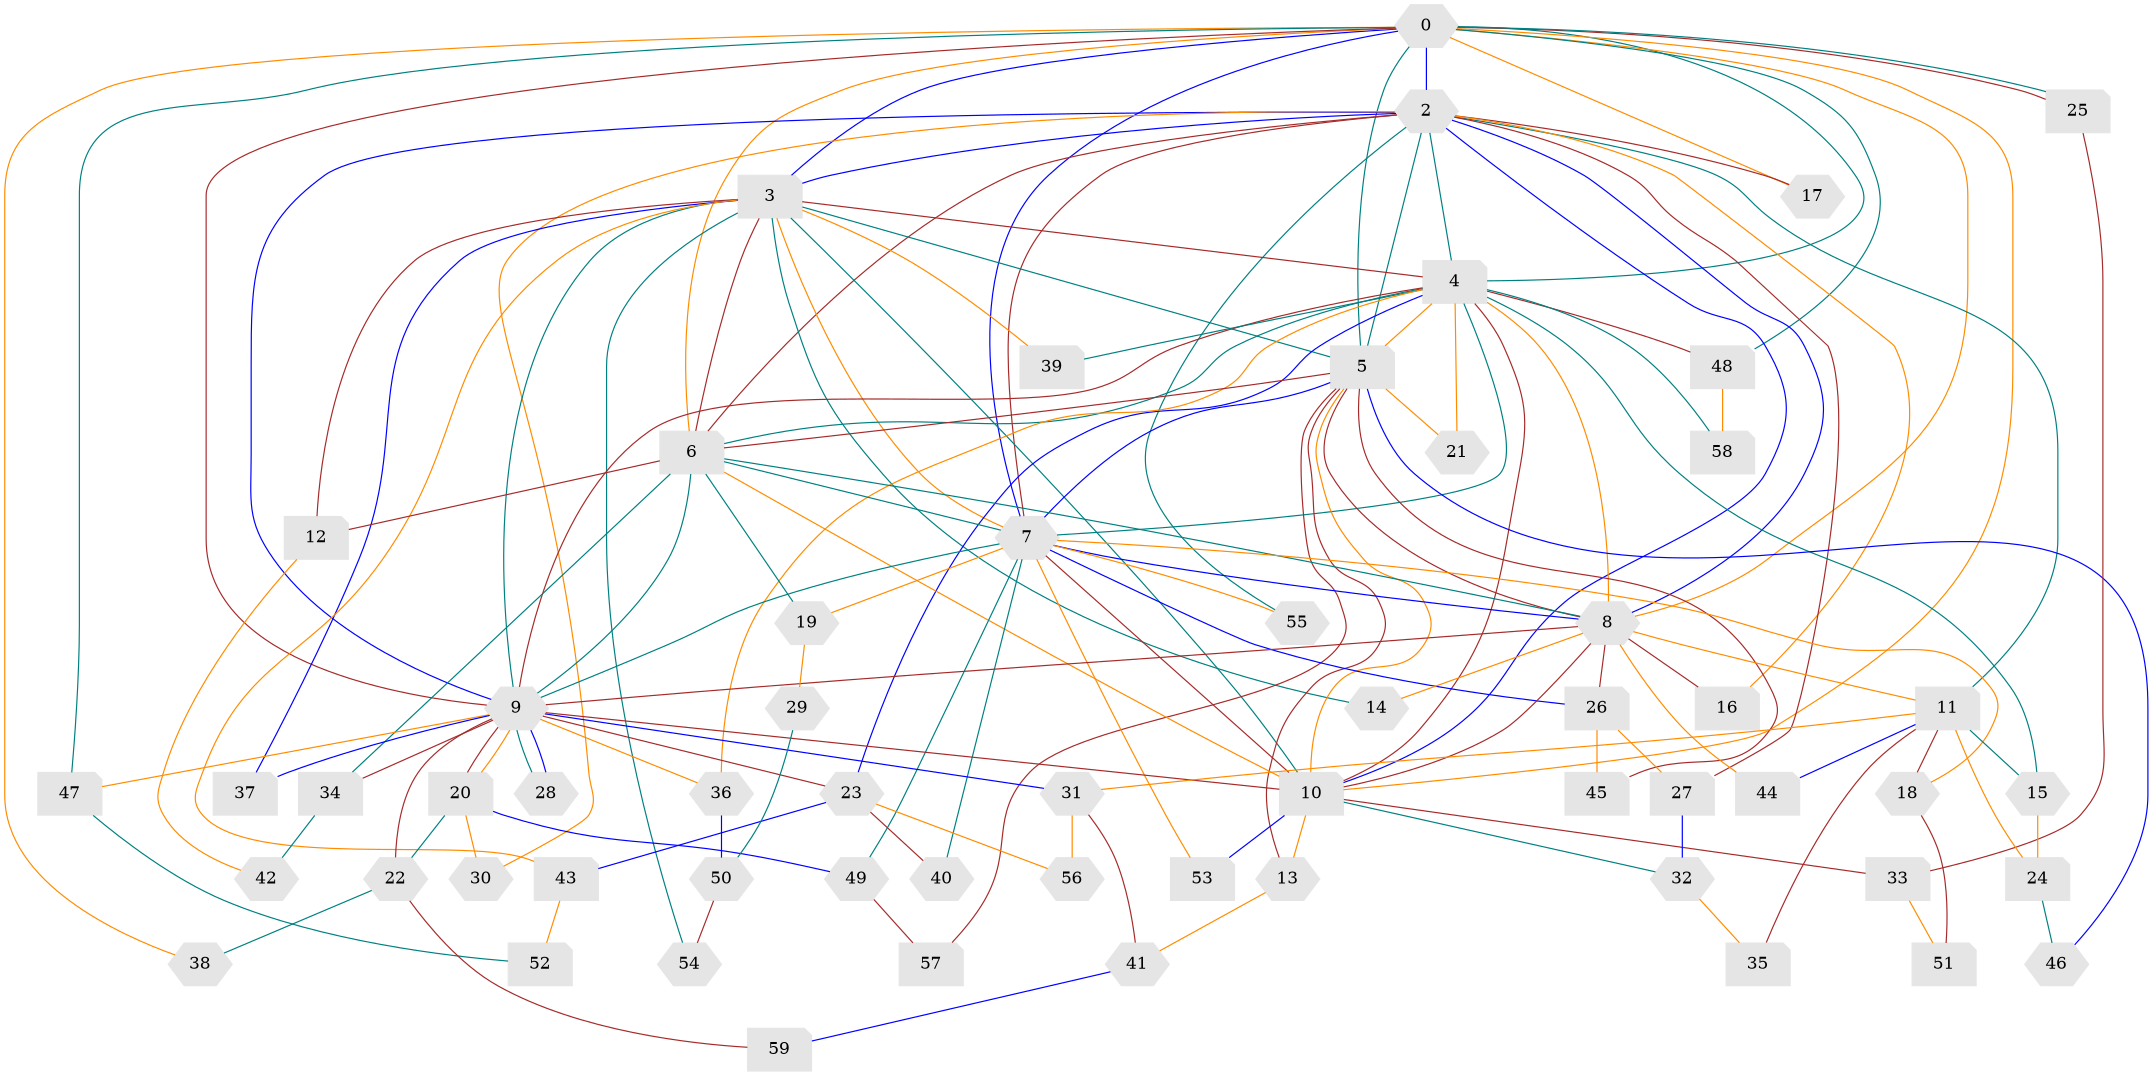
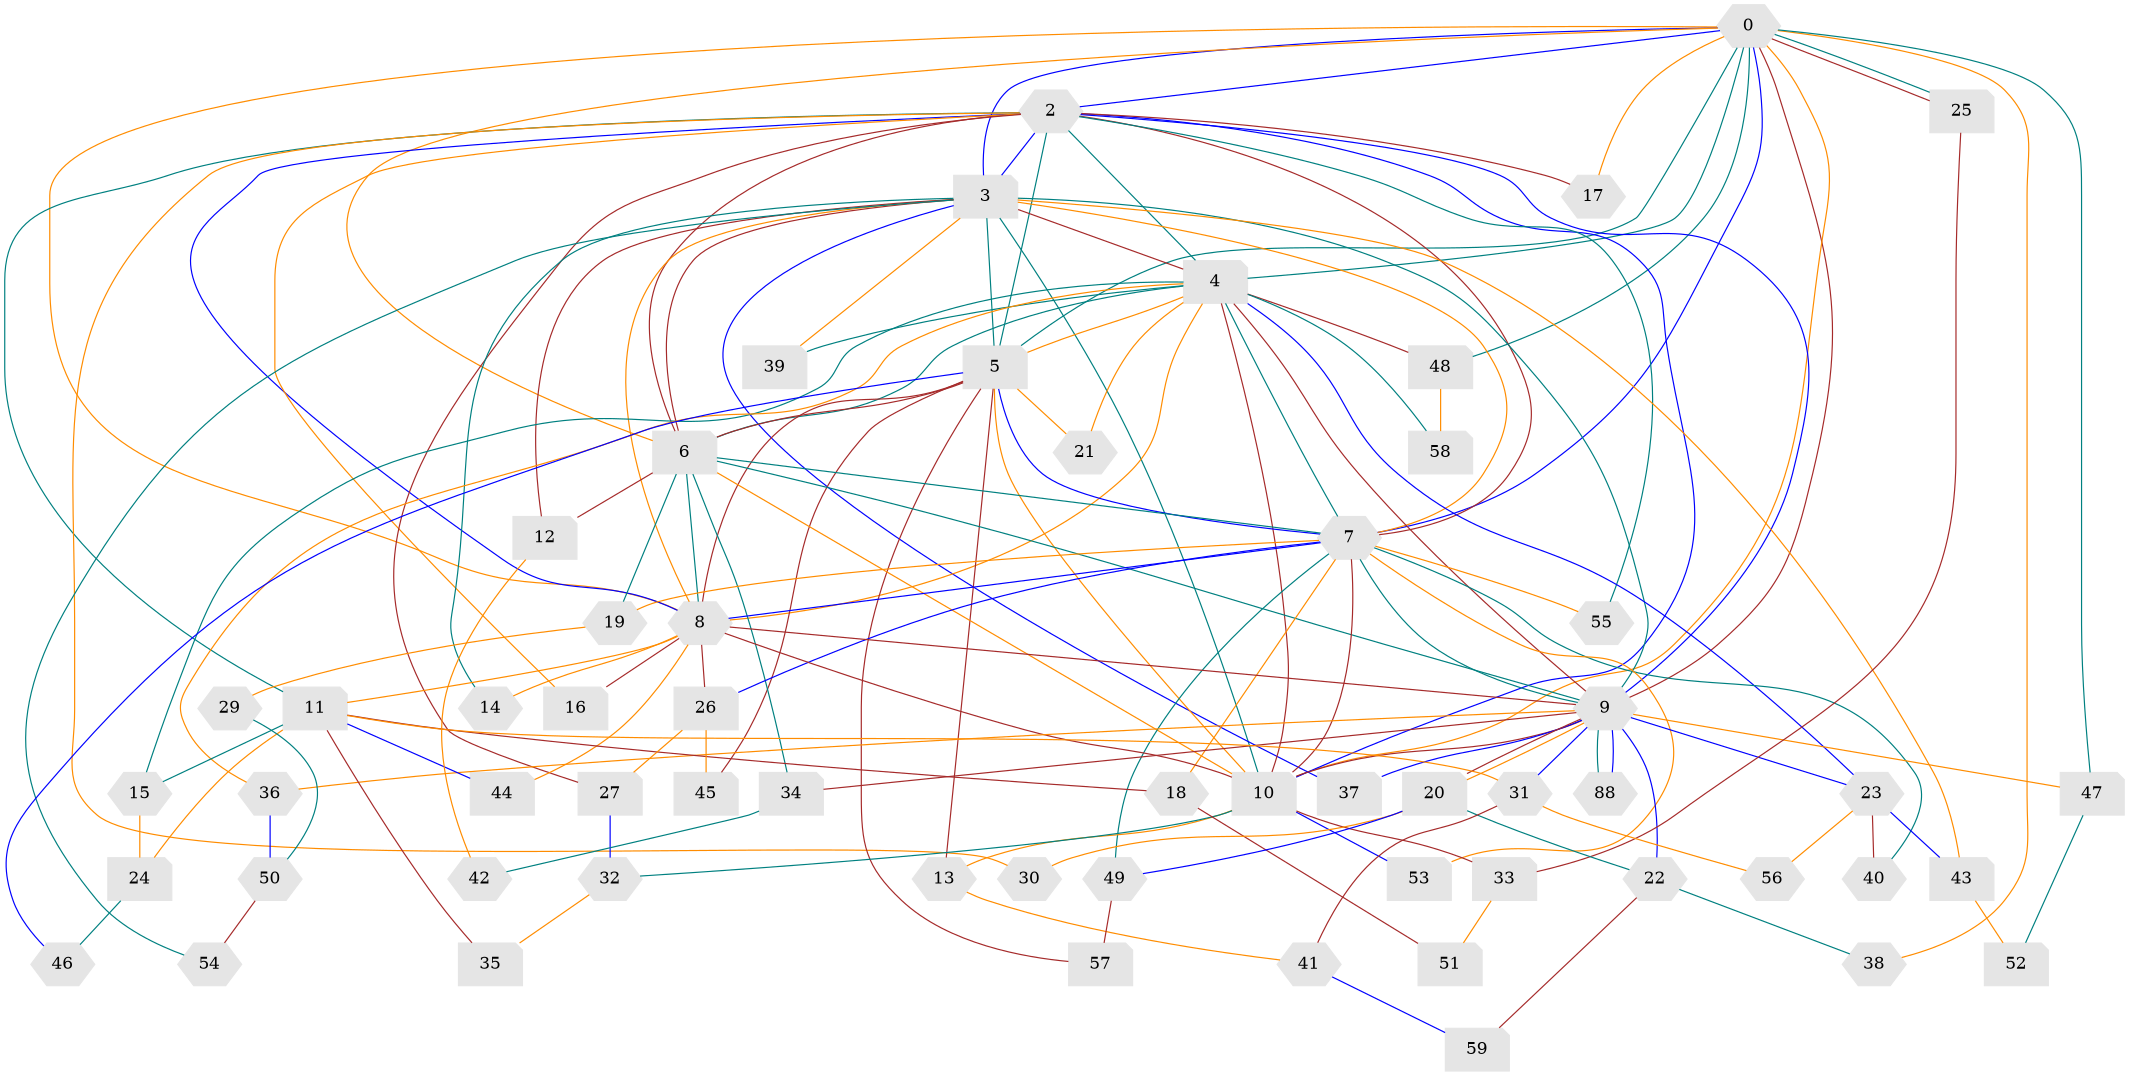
edge "3" -- "8": added
edge "9" -- "23": color brown -> blue
edge "9" -- "22": color brown -> blue
node "28": label "28" -> "88"
